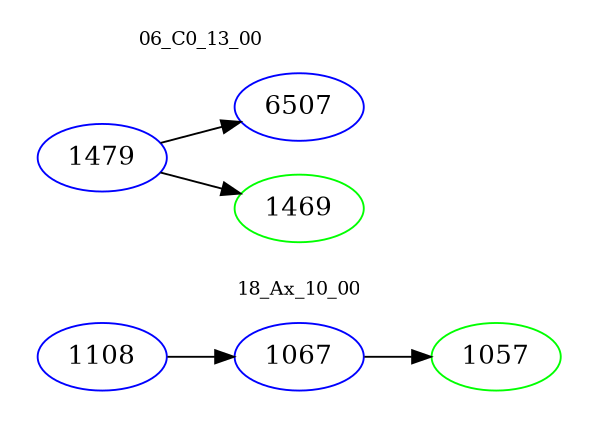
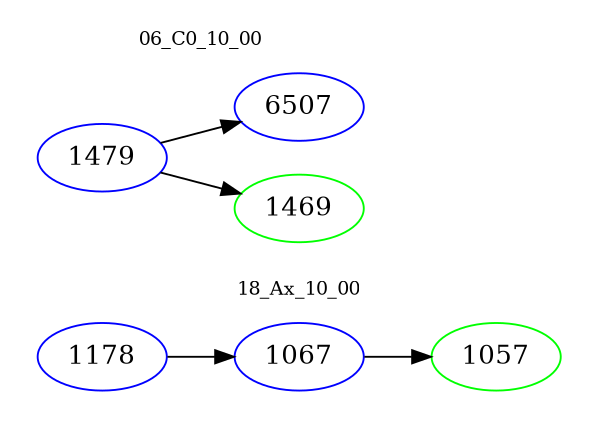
cluster "06_C0_13_00": label "06_C0_13_00" -> "06_C0_10_00"
node "1108": label "1108" -> "1178"
